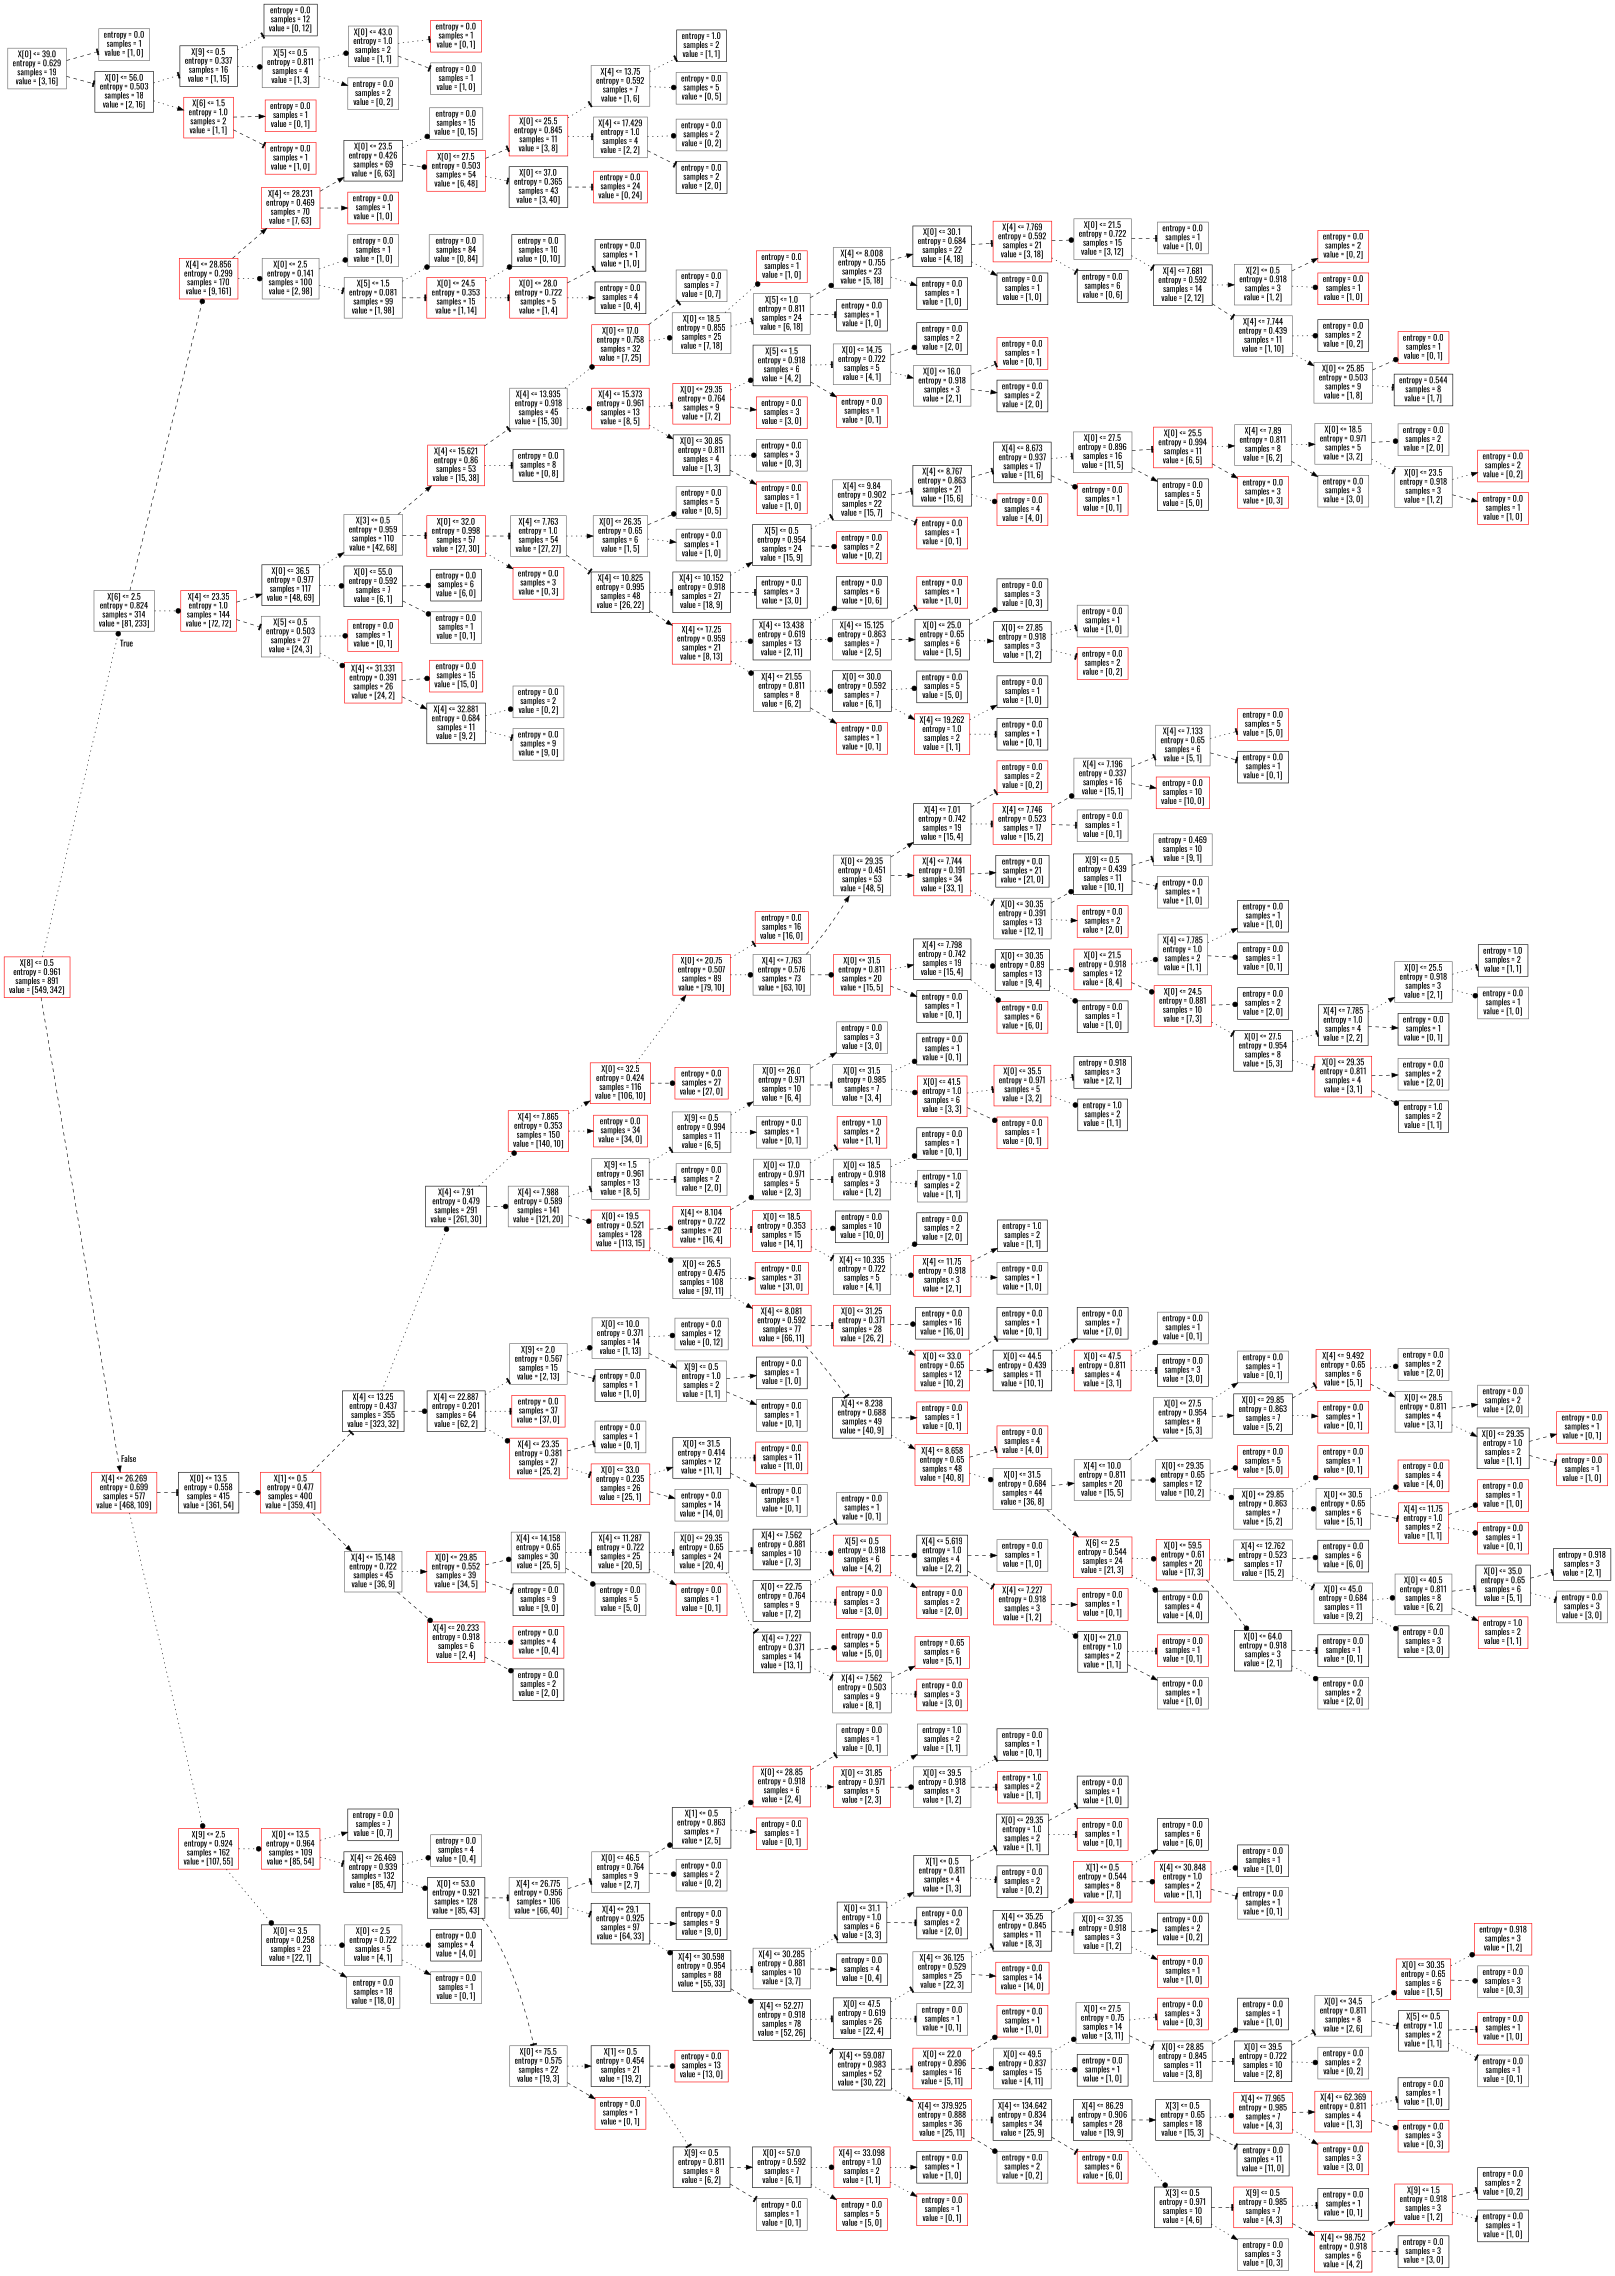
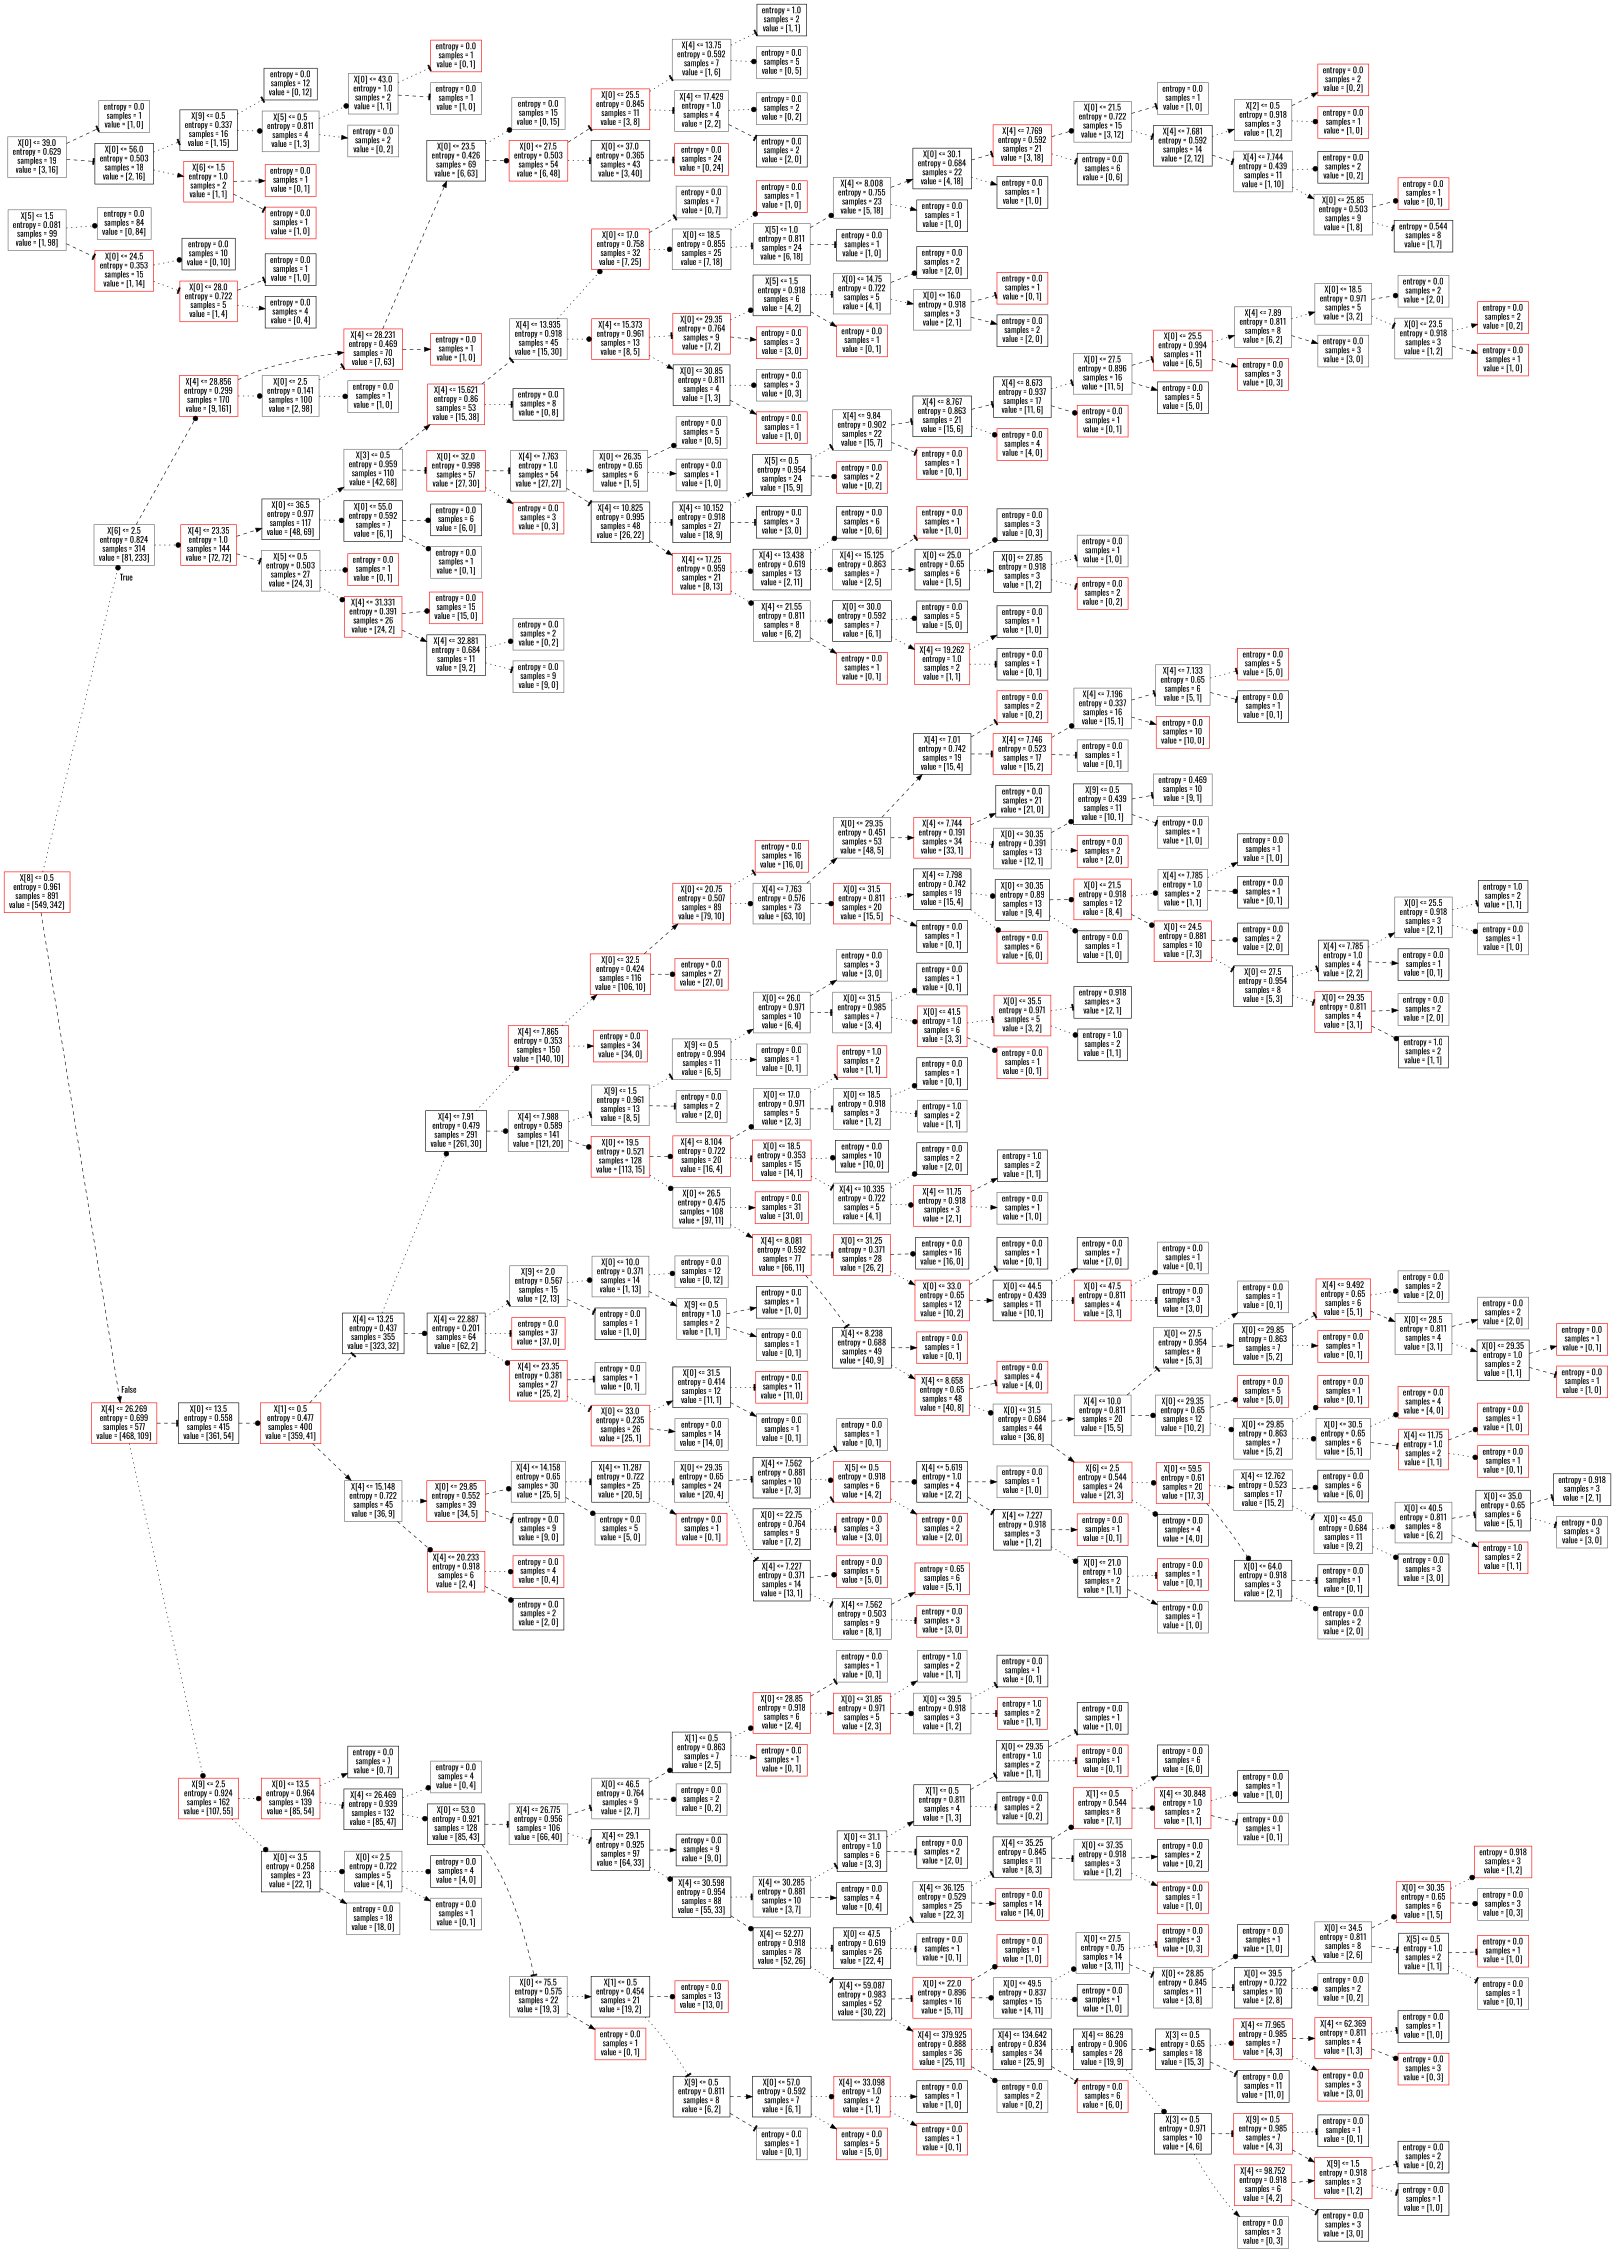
edge "X[0] <= 2.5 entropy = 0.141 samples = 100 value = [2, 98]" -> "X[5] <= 1.5 entropy = 0.081 samples = 99 value = [1, 98]": now "X[0] <= 2.5 entropy = 0.141 samples = 100 value = [2, 98]" -> "X[4] <= 28.231 entropy = 0.469 samples = 70 value = [7, 63]"
edge "X[4] <= 7.01 entropy = 0.742 samples = 19 value = [15, 4]" -> "X[4] <= 7.746 entropy = 0.523 samples = 17 value = [15, 2]": style dotted -> dashed
edge "X[0] <= 32.5 entropy = 0.424 samples = 116 value = [106, 10]" -> "X[0] <= 20.75 entropy = 0.507 samples = 89 value = [79, 10]": style dotted -> dashed
node "X[4] <= 7.227 entropy = 0.918 samples = 3 value = [1, 2]": color red -> black
node "X[0] <= 13.5 entropy = 0.964 samples = 109 value = [85, 54]": label "X[0] <= 13.5 entropy = 0.964 samples = 109 value = [85, 54]" -> "X[0] <= 13.5 entropy = 0.964 samples = 139 value = [85, 54]"
edge "X[9] <= 0.5 entropy = 0.985 samples = 7 value = [4, 3]" -> "X[4] <= 98.752 entropy = 0.918 samples = 6 value = [4, 2]": now "X[9] <= 0.5 entropy = 0.985 samples = 7 value = [4, 3]" -> "X[9] <= 1.5 entropy = 0.918 samples = 3 value = [1, 2]"
